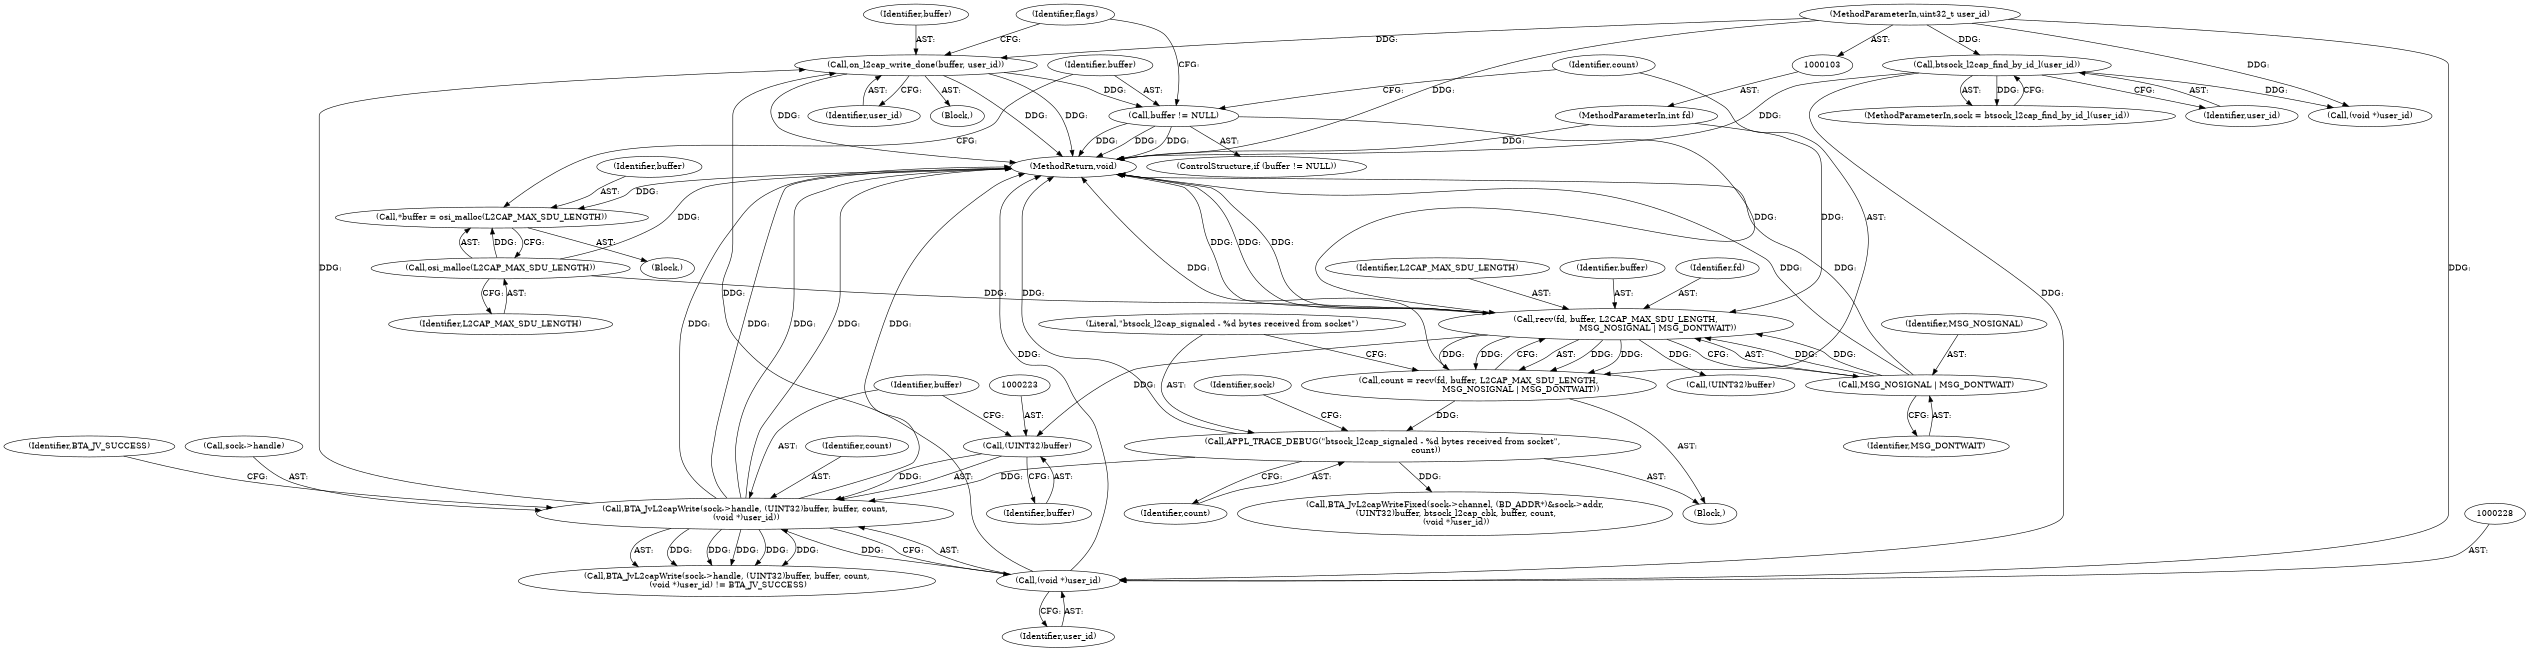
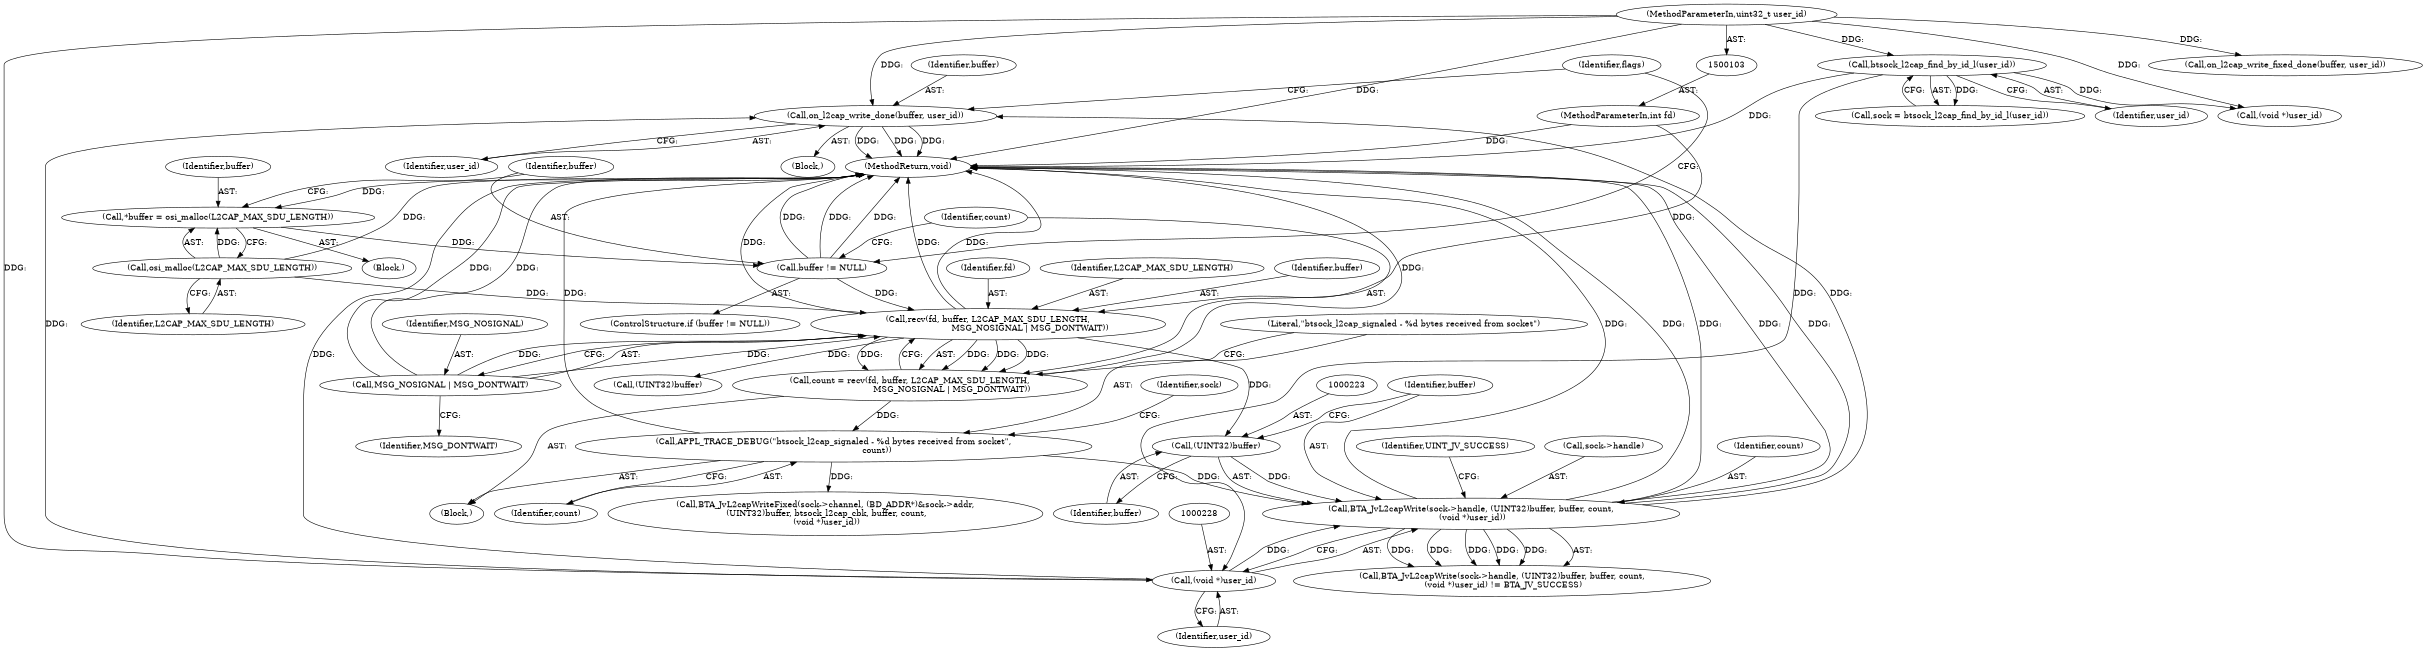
node "1000103": label "1000103" -> "1500103"
node "(Call,on_l2cap_write_fixed_done(buffer, user_id))": added
edge "(Call,on_l2cap_write_done(buffer, user_id))" -> "(Call,buffer != NULL)": now "(Call,*buffer = osi_malloc(L2CAP_MAX_SDU_LENGTH))" -> "(Call,buffer != NULL)"
node "(MethodParameterIn,sock = btsock_l2cap_find_by_id_l(user_id))": label "(MethodParameterIn,sock = btsock_l2cap_find_by_id_l(user_id))" -> "(Call,sock = btsock_l2cap_find_by_id_l(user_id))"
edge "(Identifier,MSG_DONTWAIT)" -> "(Call,MSG_NOSIGNAL | MSG_DONTWAIT)": removed, label "AST:"
node "(Identifier,BTA_JV_SUCCESS)": label "(Identifier,BTA_JV_SUCCESS)" -> "(Identifier,UINT_JV_SUCCESS)"
